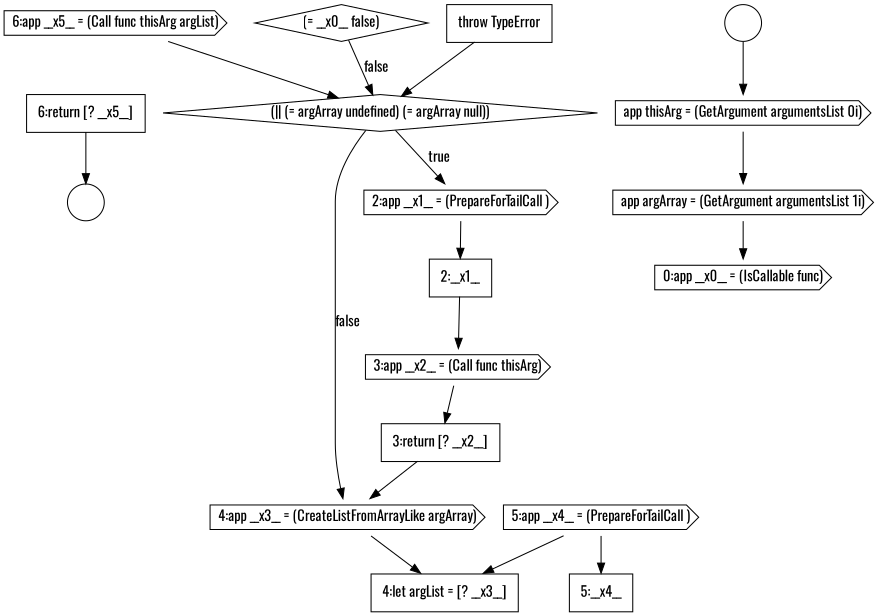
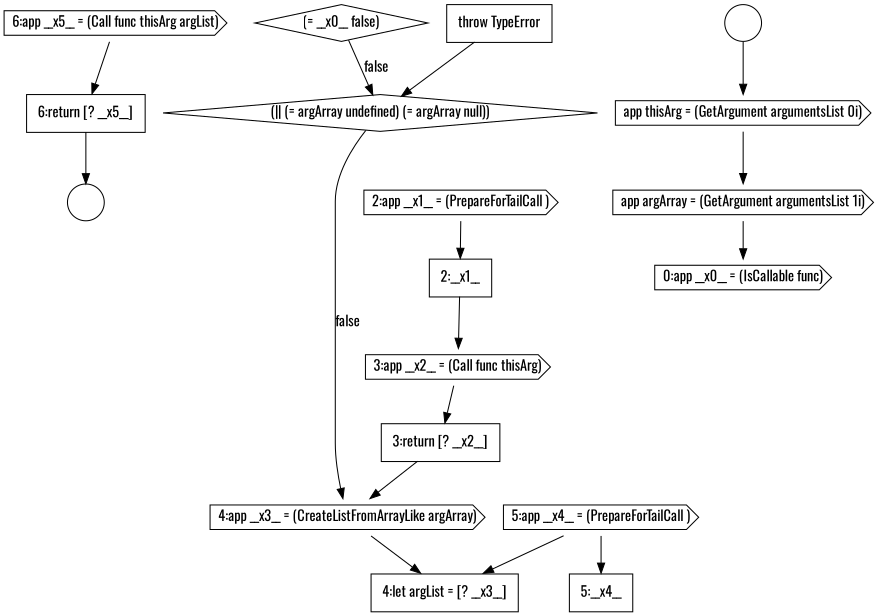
edge "6:app __x5__ = (Call func thisArg argList)" -> "(|| (= argArray undefined) (= argArray null))": now "6:app __x5__ = (Call func thisArg argList)" -> "6:return [? __x5__]"
edge "(|| (= argArray undefined) (= argArray null))" -> "2:app __x1__ = (PrepareForTailCall )": removed, label "true"
